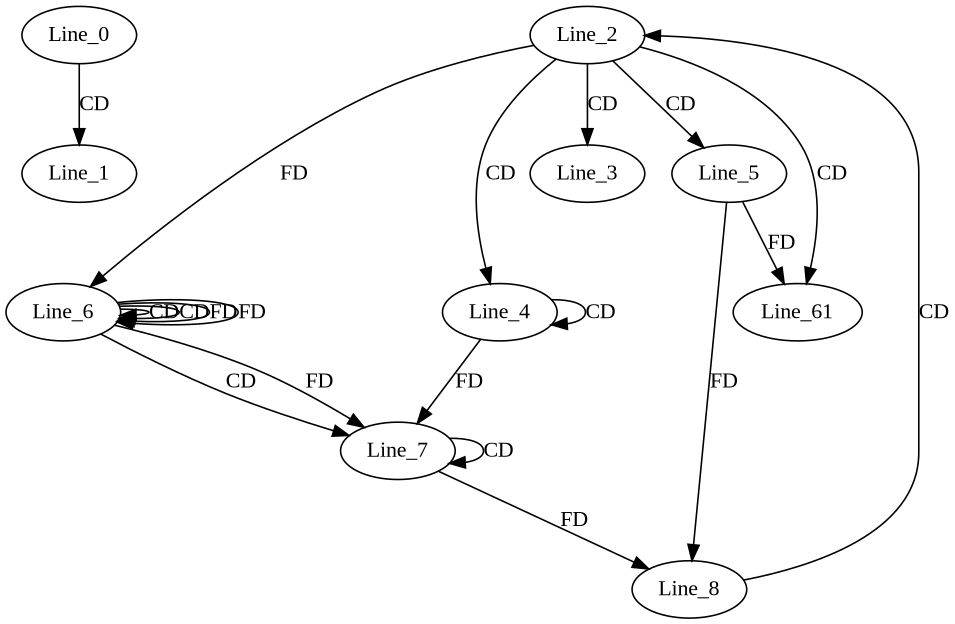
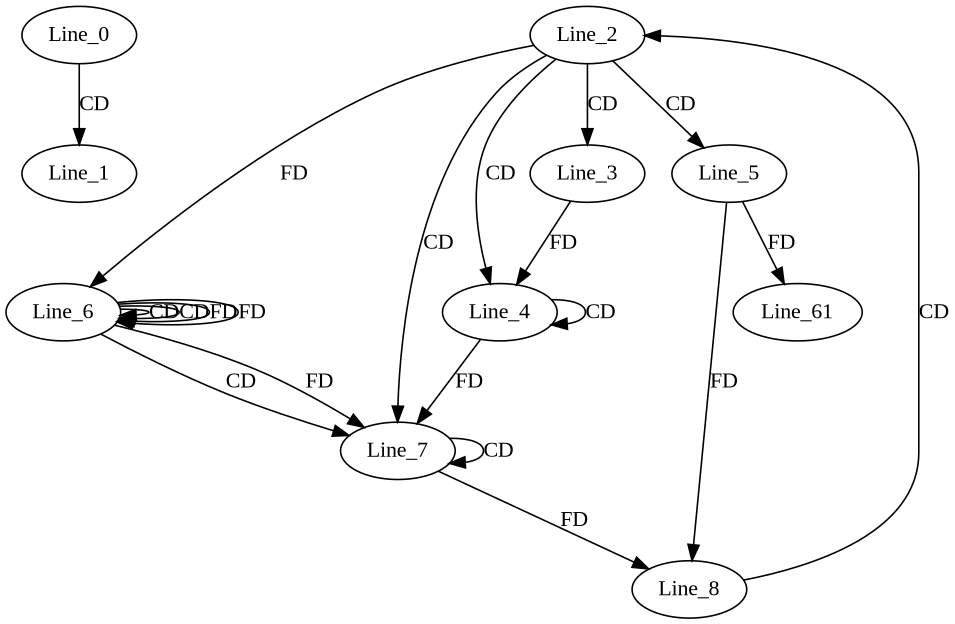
edge "Line_2" -> "Line_61": now "Line_2" -> "Line_7"
edge "Line_3" -> "Line_4": added, label "FD"
